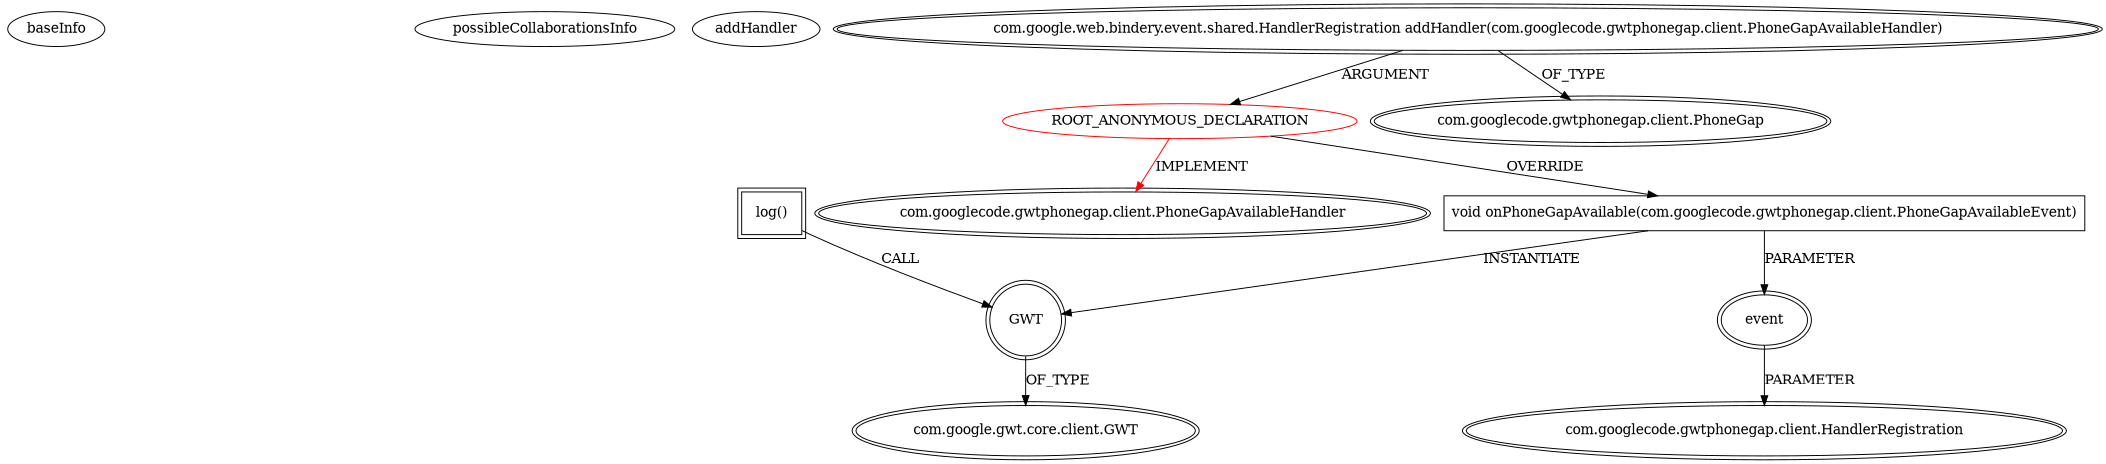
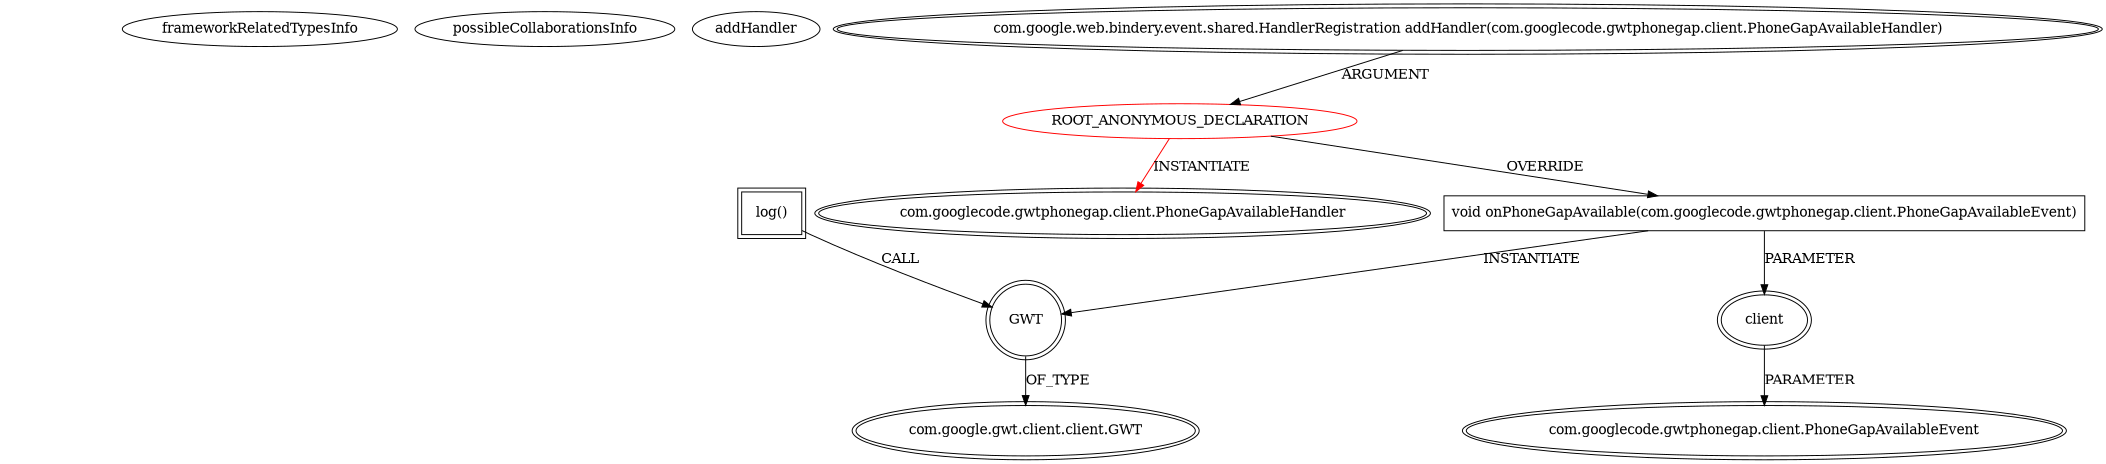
node "baseInfo": removed
node "frameworkRelatedTypesInfo": added
node "com.googlecode.gwtphonegap.client.PhoneGap": removed
edge "ROOT_ANONYMOUS_DECLARATION" -> "com.googlecode.gwtphonegap.client.PhoneGapAvailableHandler": label "IMPLEMENT" -> "INSTANTIATE"
node "event": label "event" -> "client"
node "com.google.gwt.core.client.GWT": label "com.google.gwt.core.client.GWT" -> "com.google.gwt.client.client.GWT"
node "com.googlecode.gwtphonegap.client.HandlerRegistration": label "com.googlecode.gwtphonegap.client.HandlerRegistration" -> "com.googlecode.gwtphonegap.client.PhoneGapAvailableEvent"
